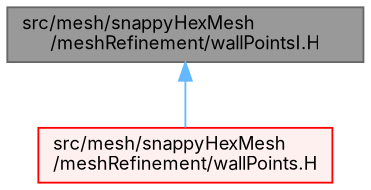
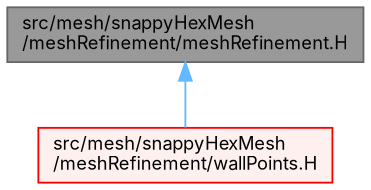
node "src/mesh/snappyHexMesh /meshRefinement/wallPointsI.H": label "src/mesh/snappyHexMesh /meshRefinement/wallPointsI.H" -> "src/mesh/snappyHexMesh /meshRefinement/meshRefinement.H"
